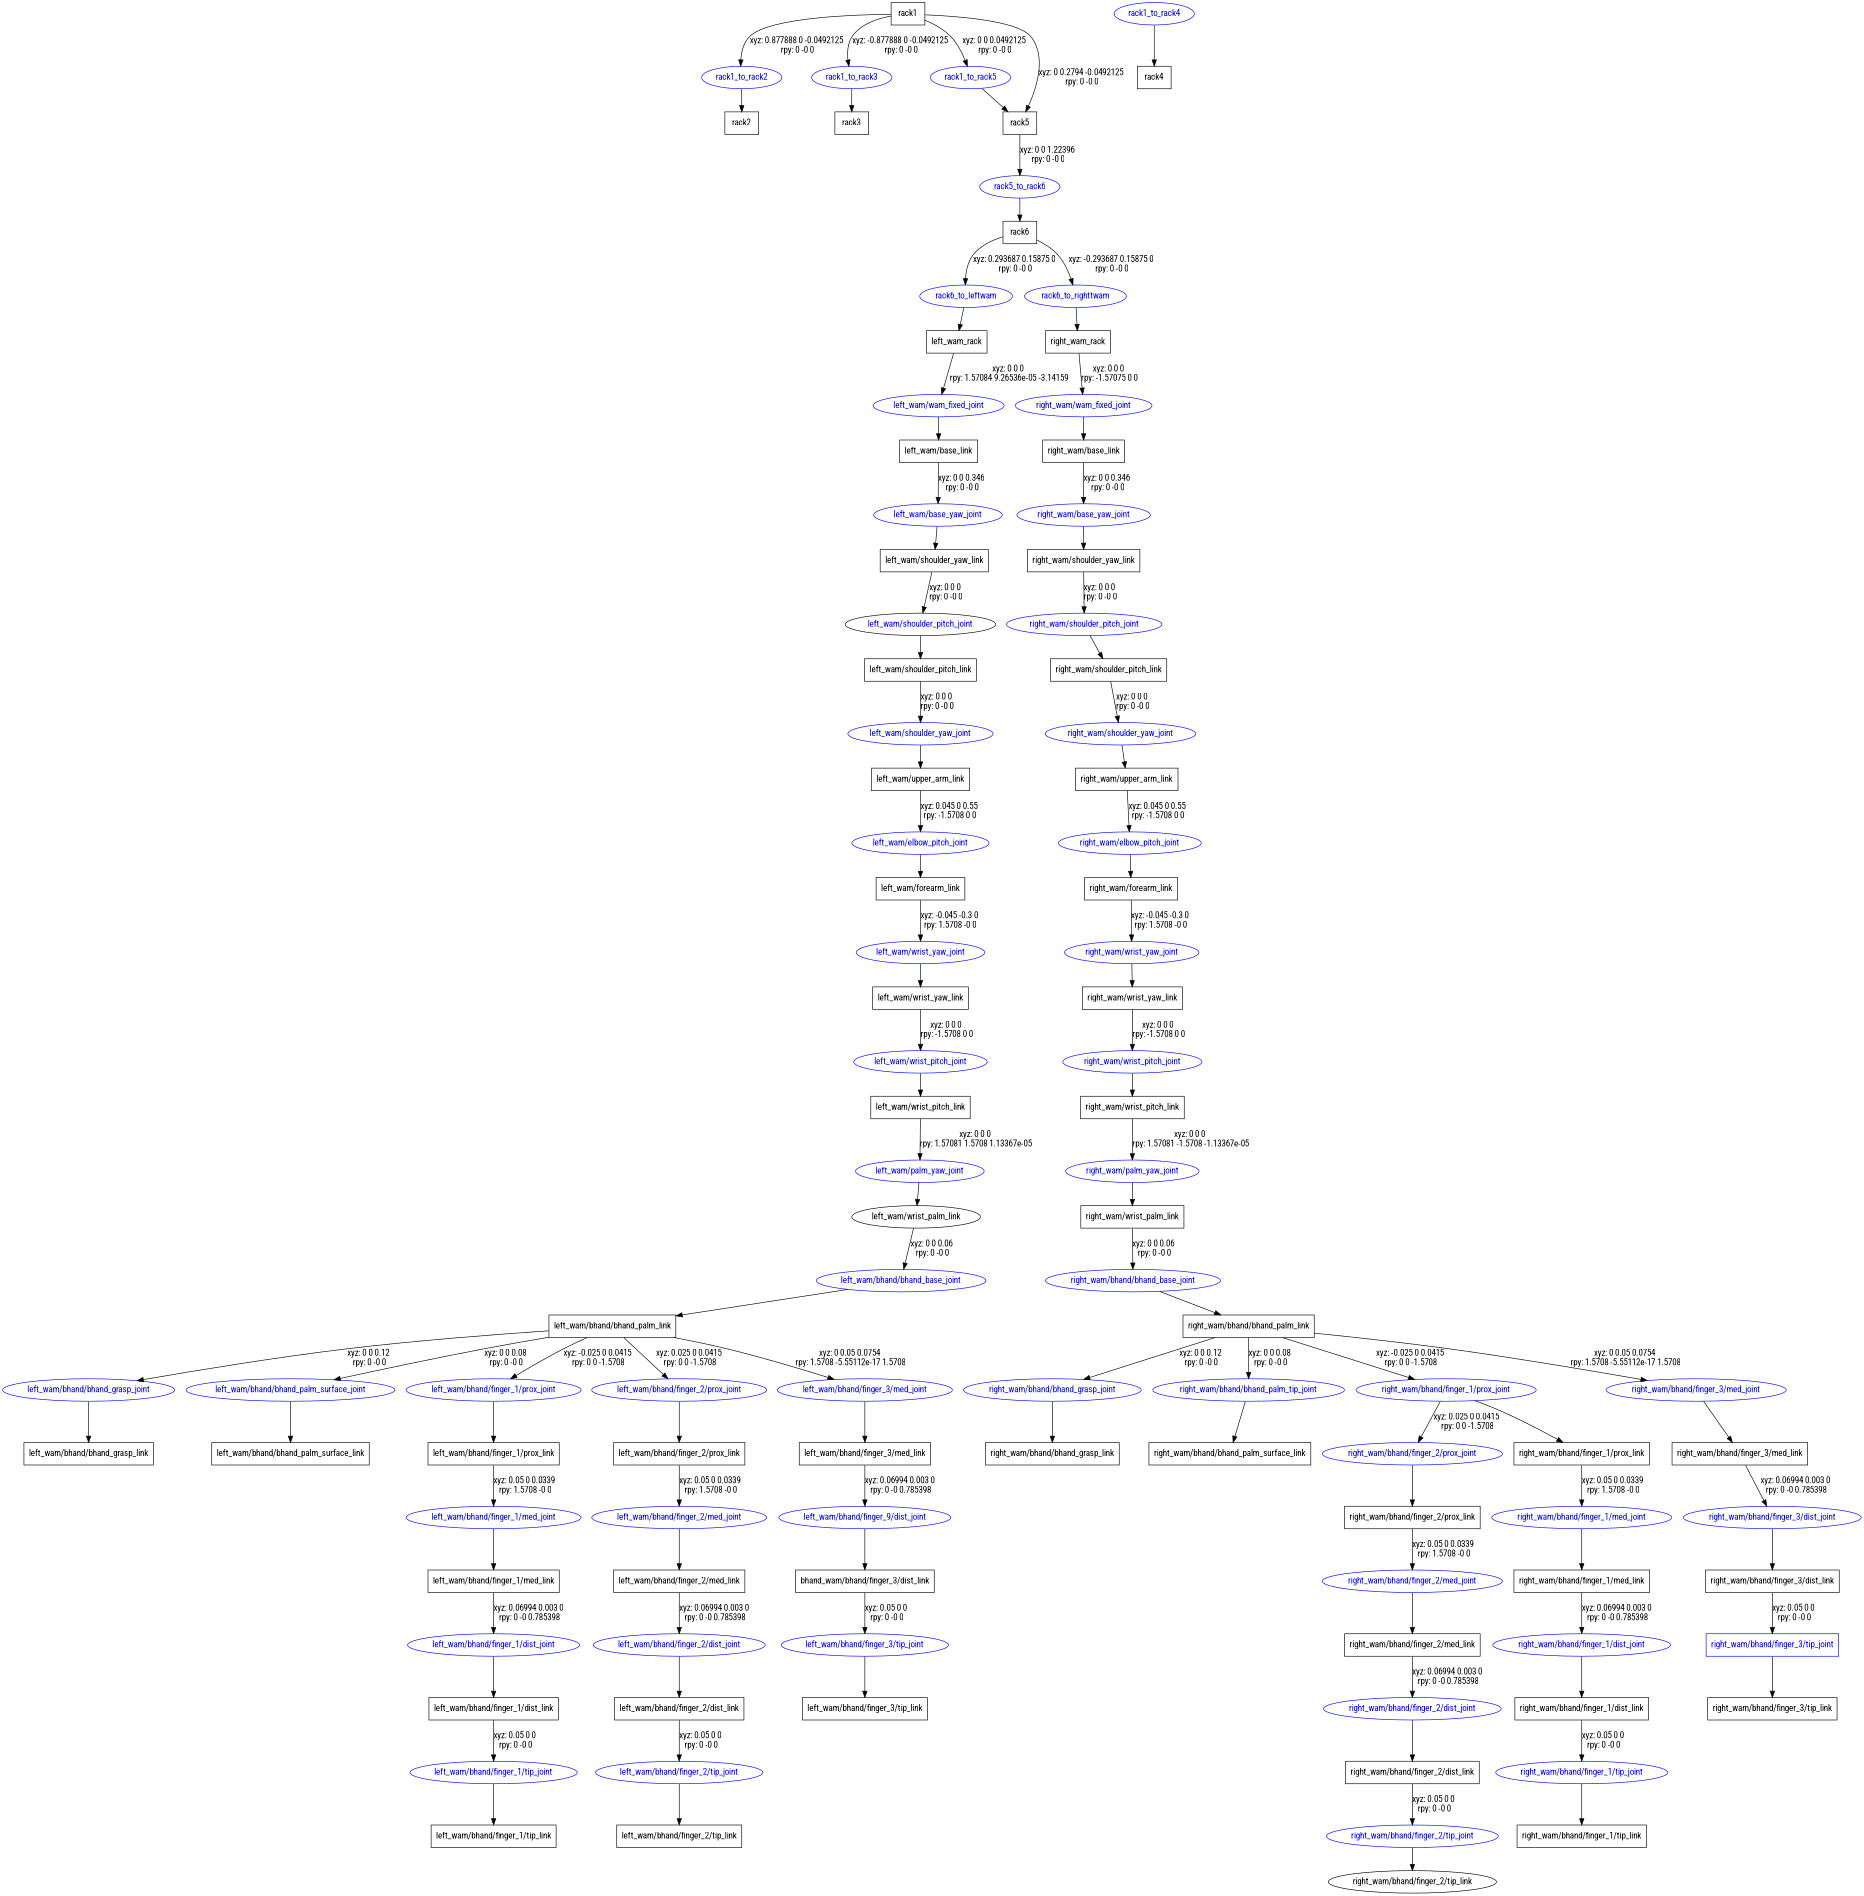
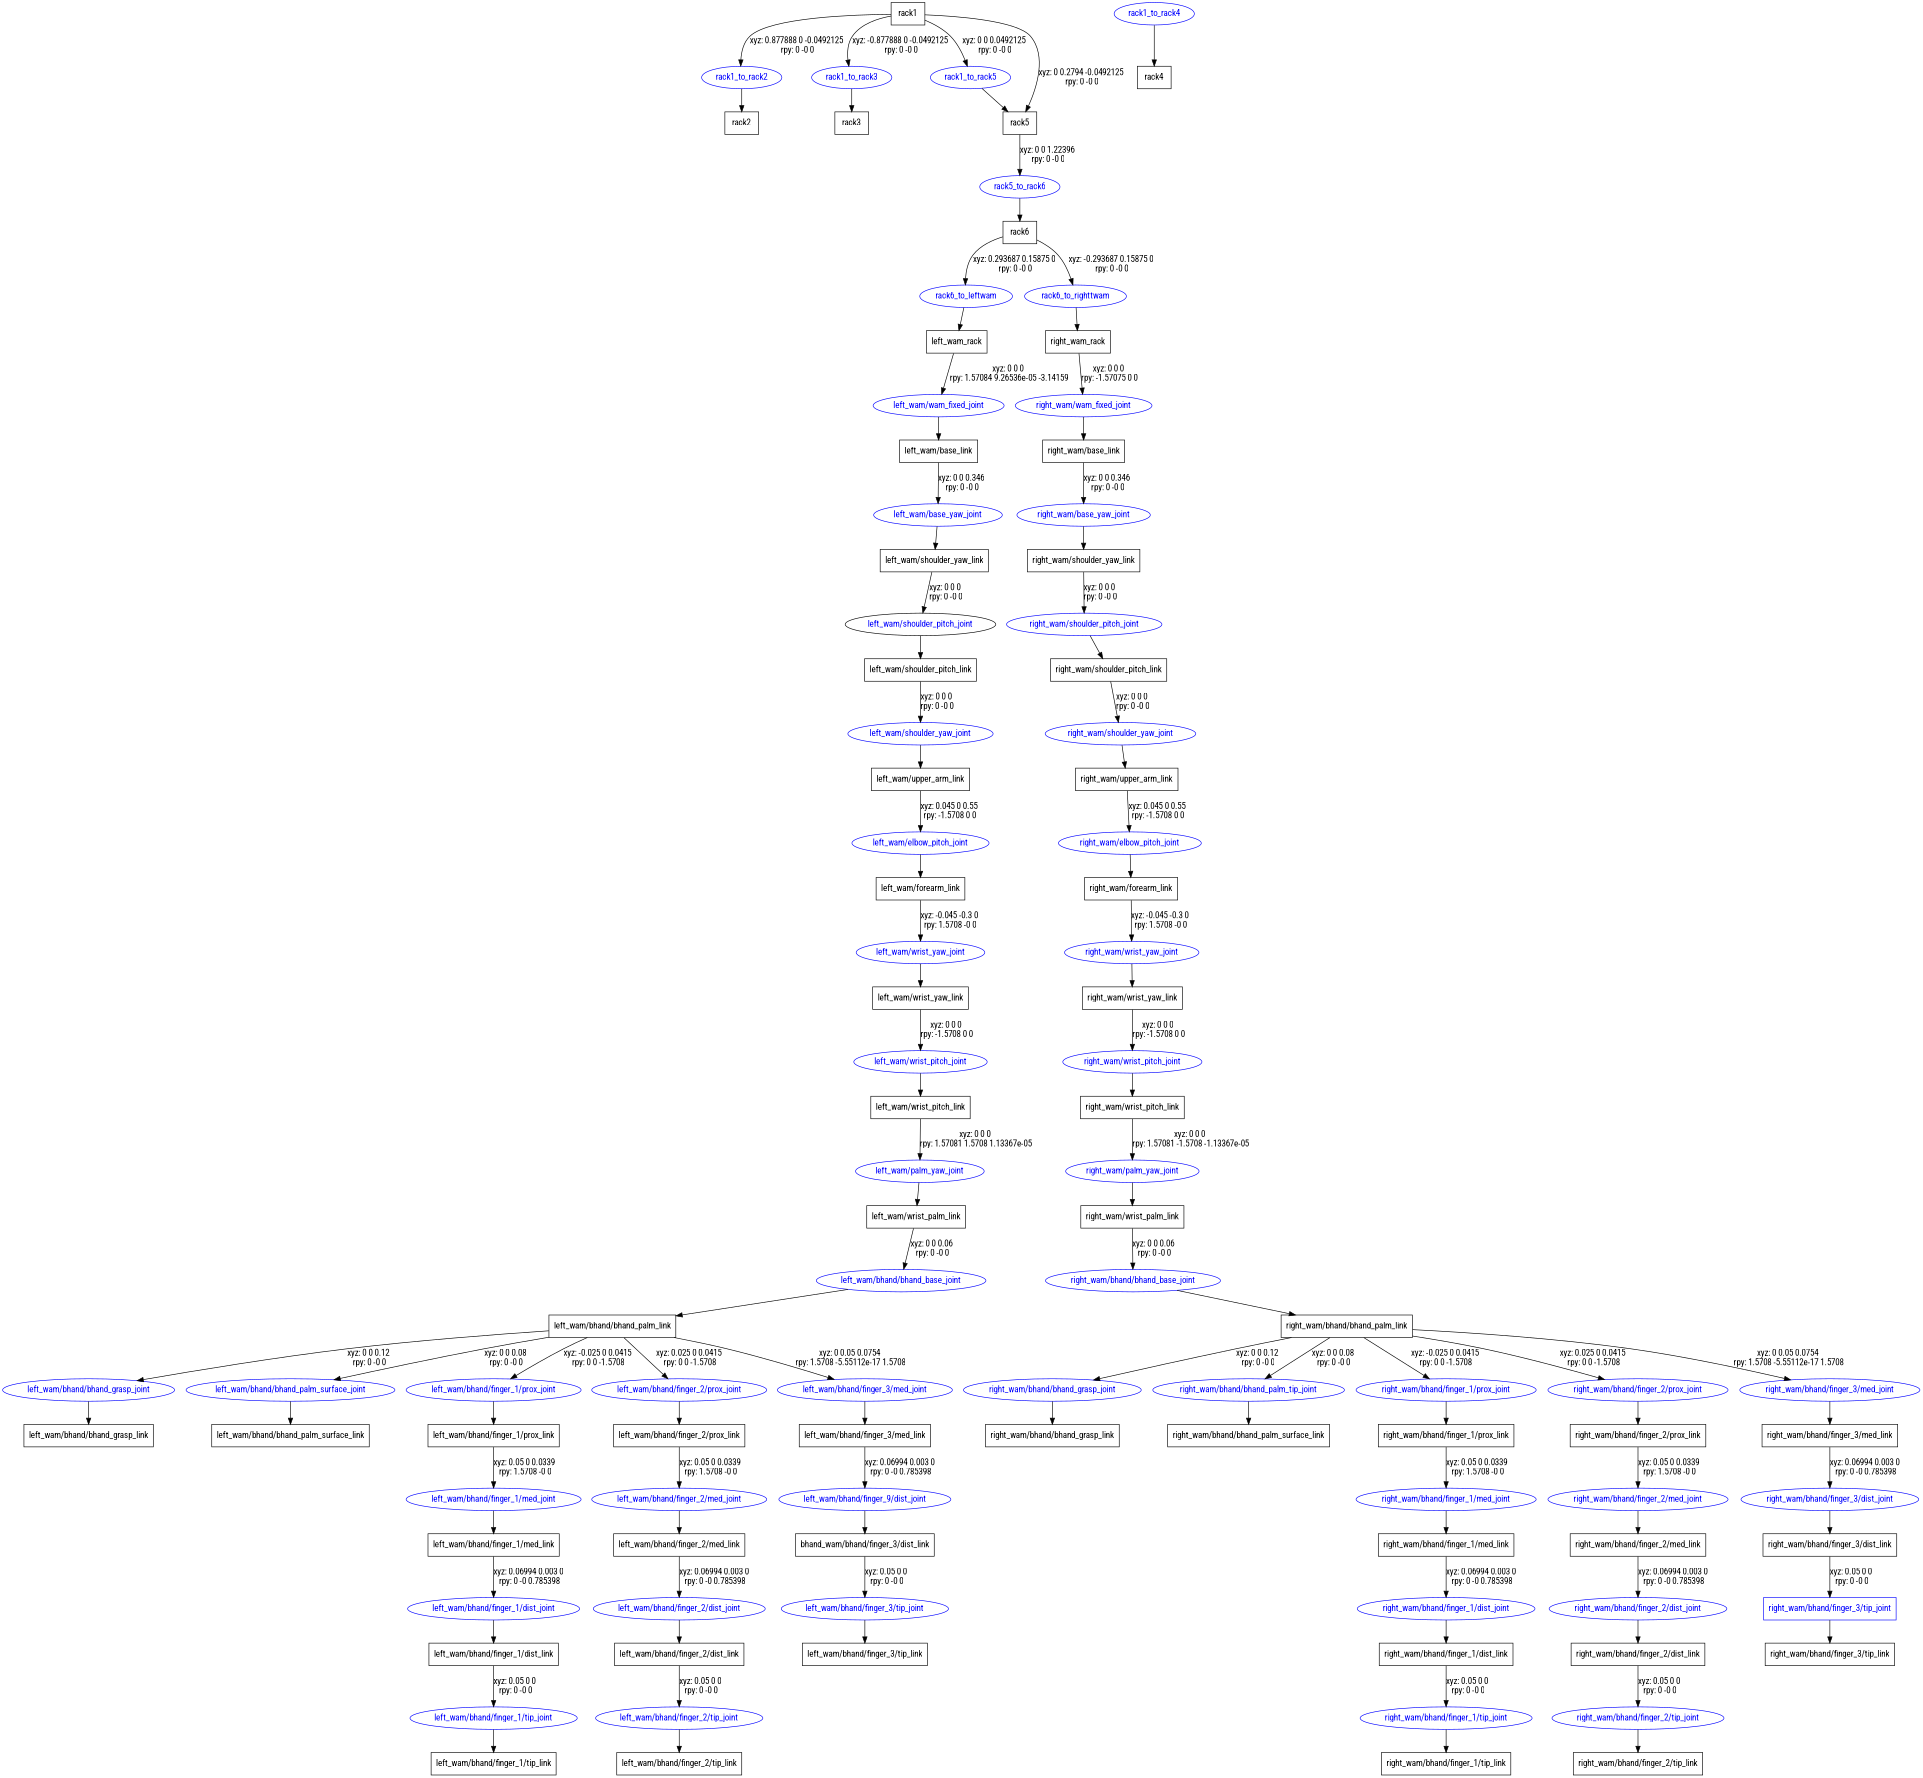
node "left_wam/wrist_palm_link": shape ellipse -> box
edge "right_wam/bhand/finger_1/prox_joint" -> "right_wam/bhand/finger_2/prox_joint": now "right_wam/bhand/bhand_palm_link" -> "right_wam/bhand/finger_2/prox_joint"
node "right_wam/bhand/finger_2/tip_link": shape ellipse -> box
